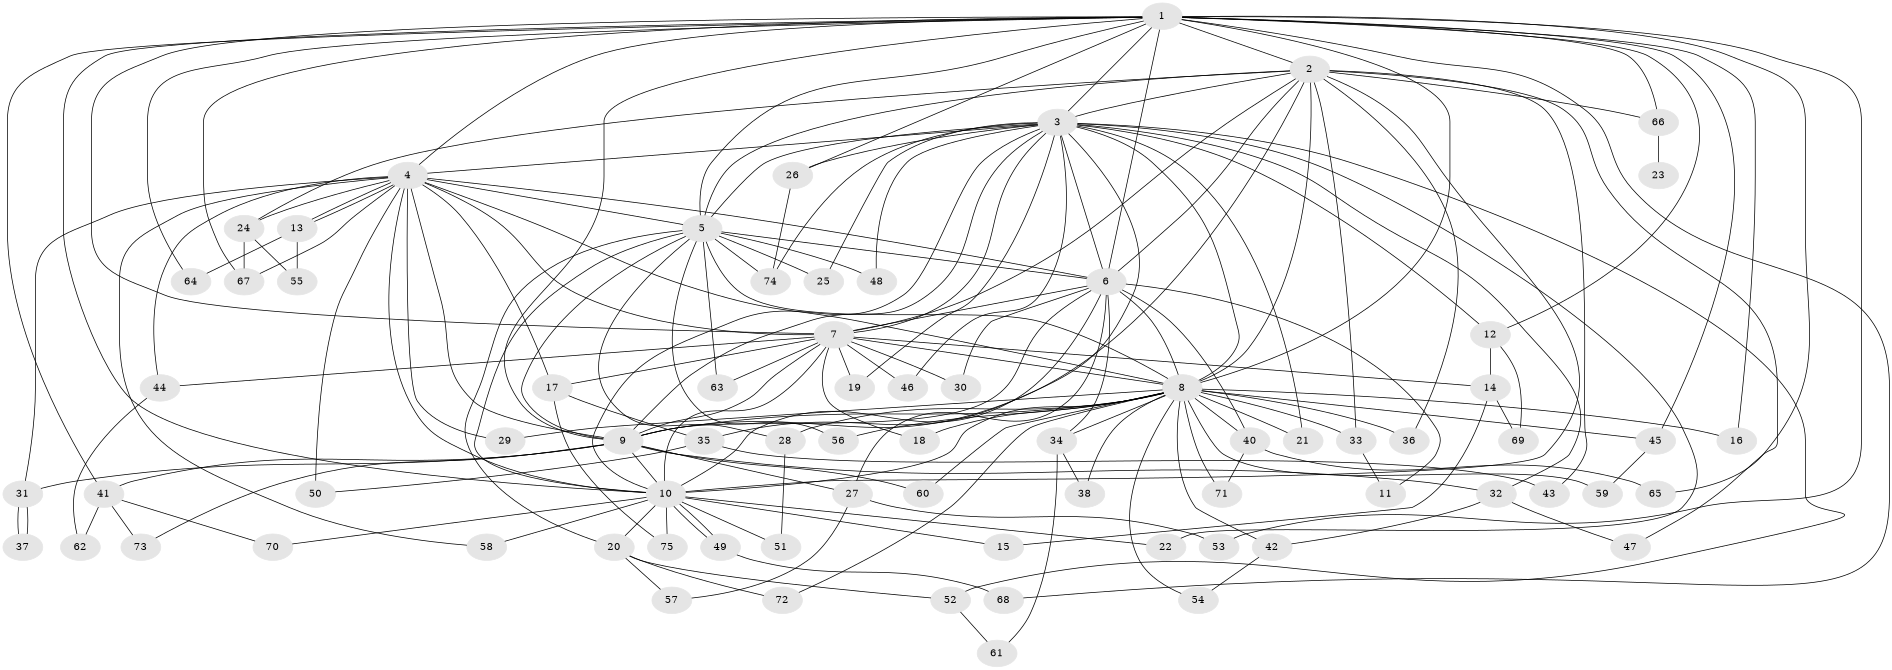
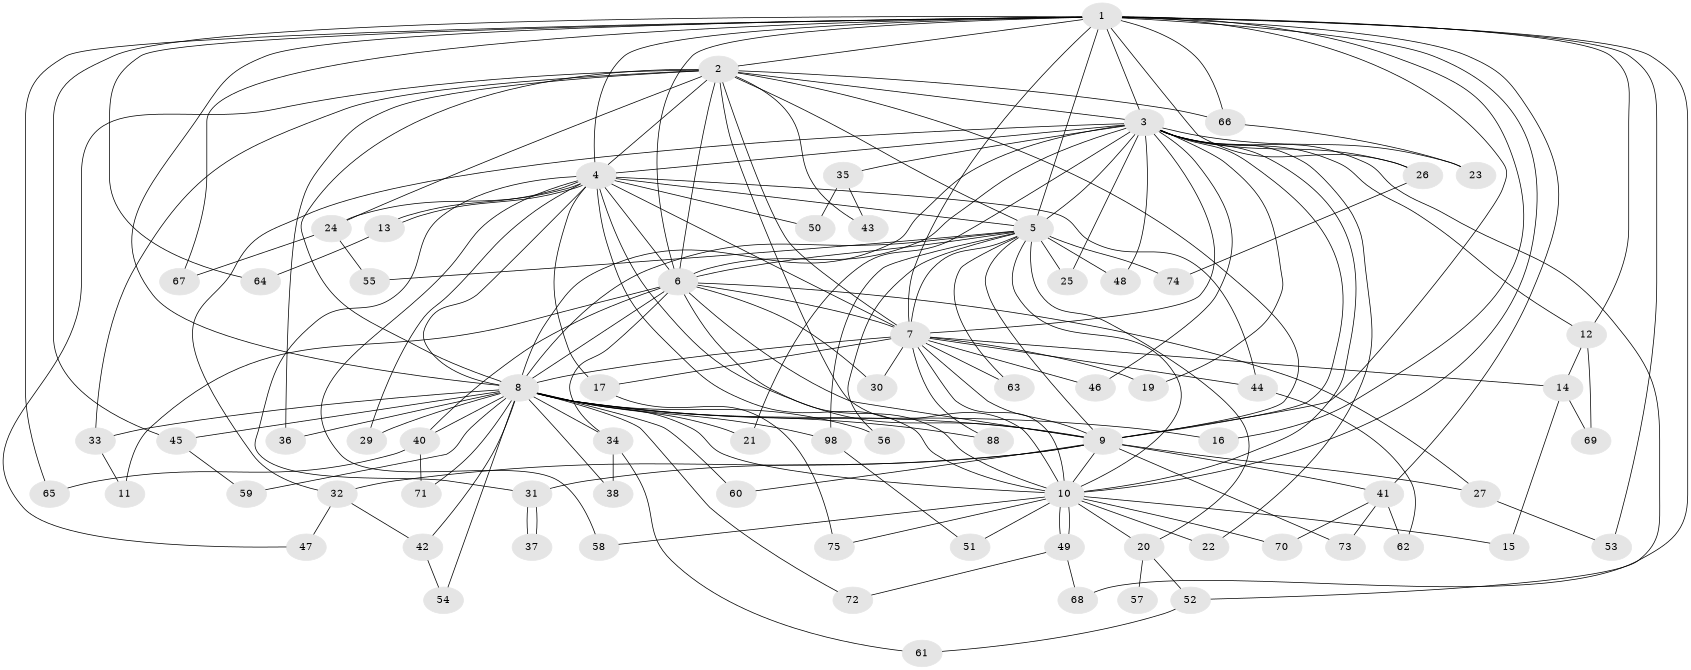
edge "3" -- "74": now "3" -- "23"
edge "4" -- "67": now "4" -- "2"
edge "13" -- "55": now "5" -- "55"
edge "5" -- "7": added
edge "17" -- "35": removed
node "28": label "28" -> "98"
node "18": label "18" -> "88"
edge "27" -- "57": removed
edge "20" -- "72": now "49" -- "72"
